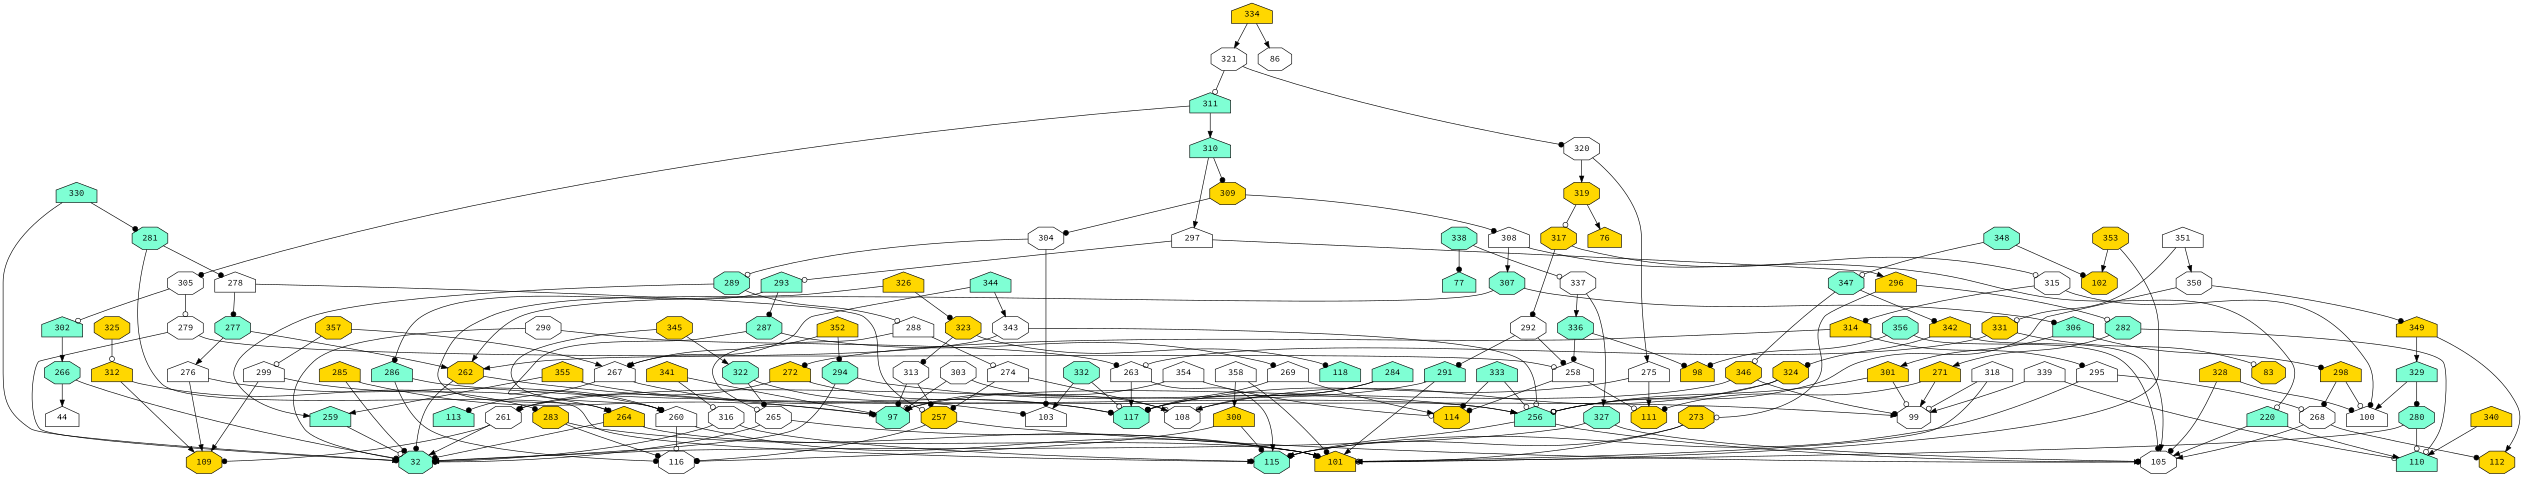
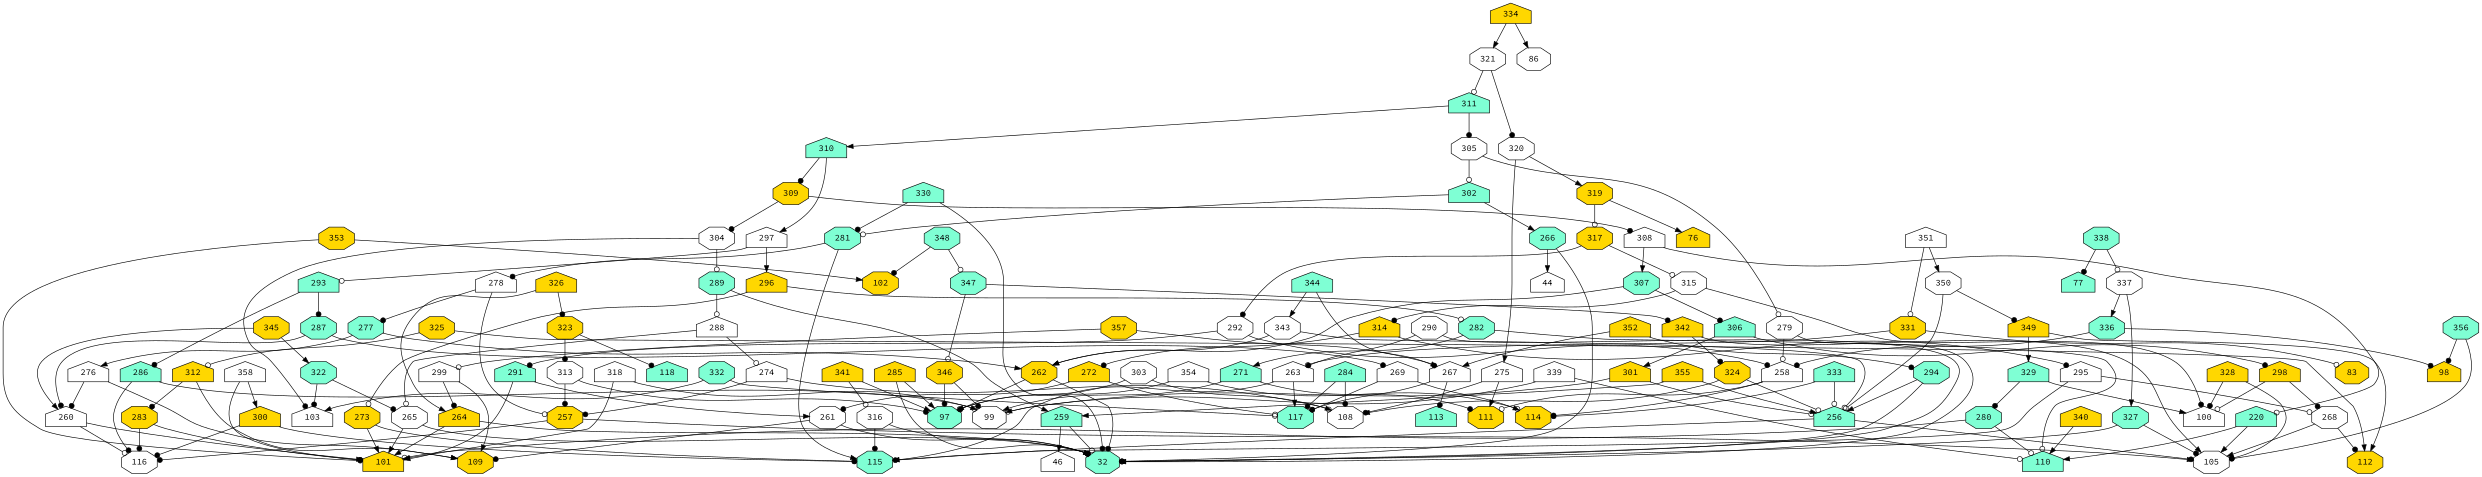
edge "302" -> "281": added
edge "325" -> "112": added
node "271": fillcolor gold -> aquamarine
edge "275" -> "117": now "275" -> "108"
edge "284" -> "108": arrowhead odot -> dot
node "46": added
